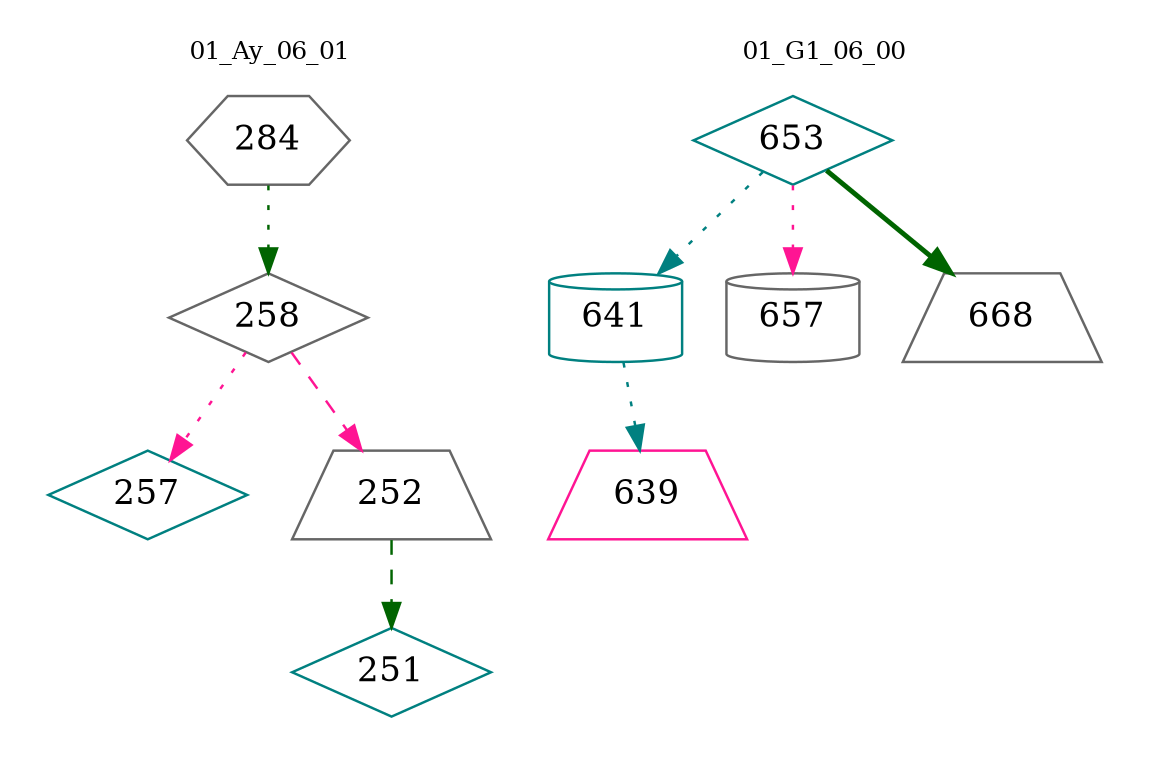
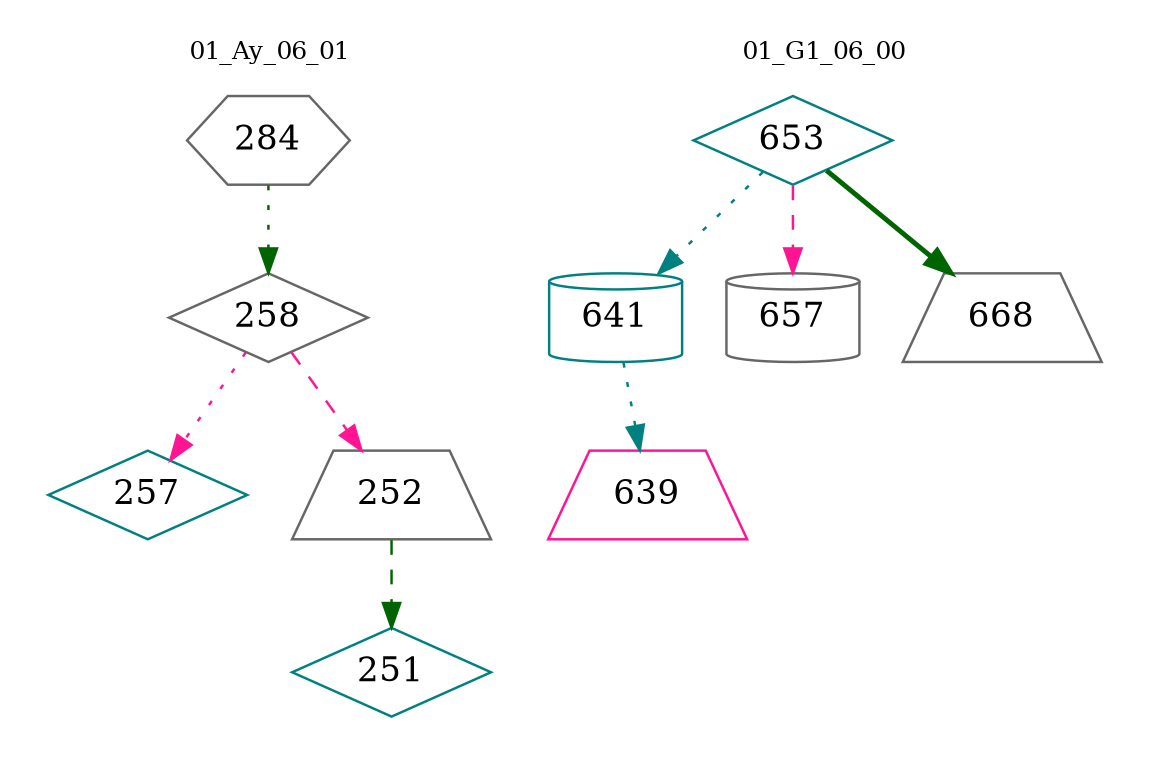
edge "653" -> "657": style dotted -> dashed
